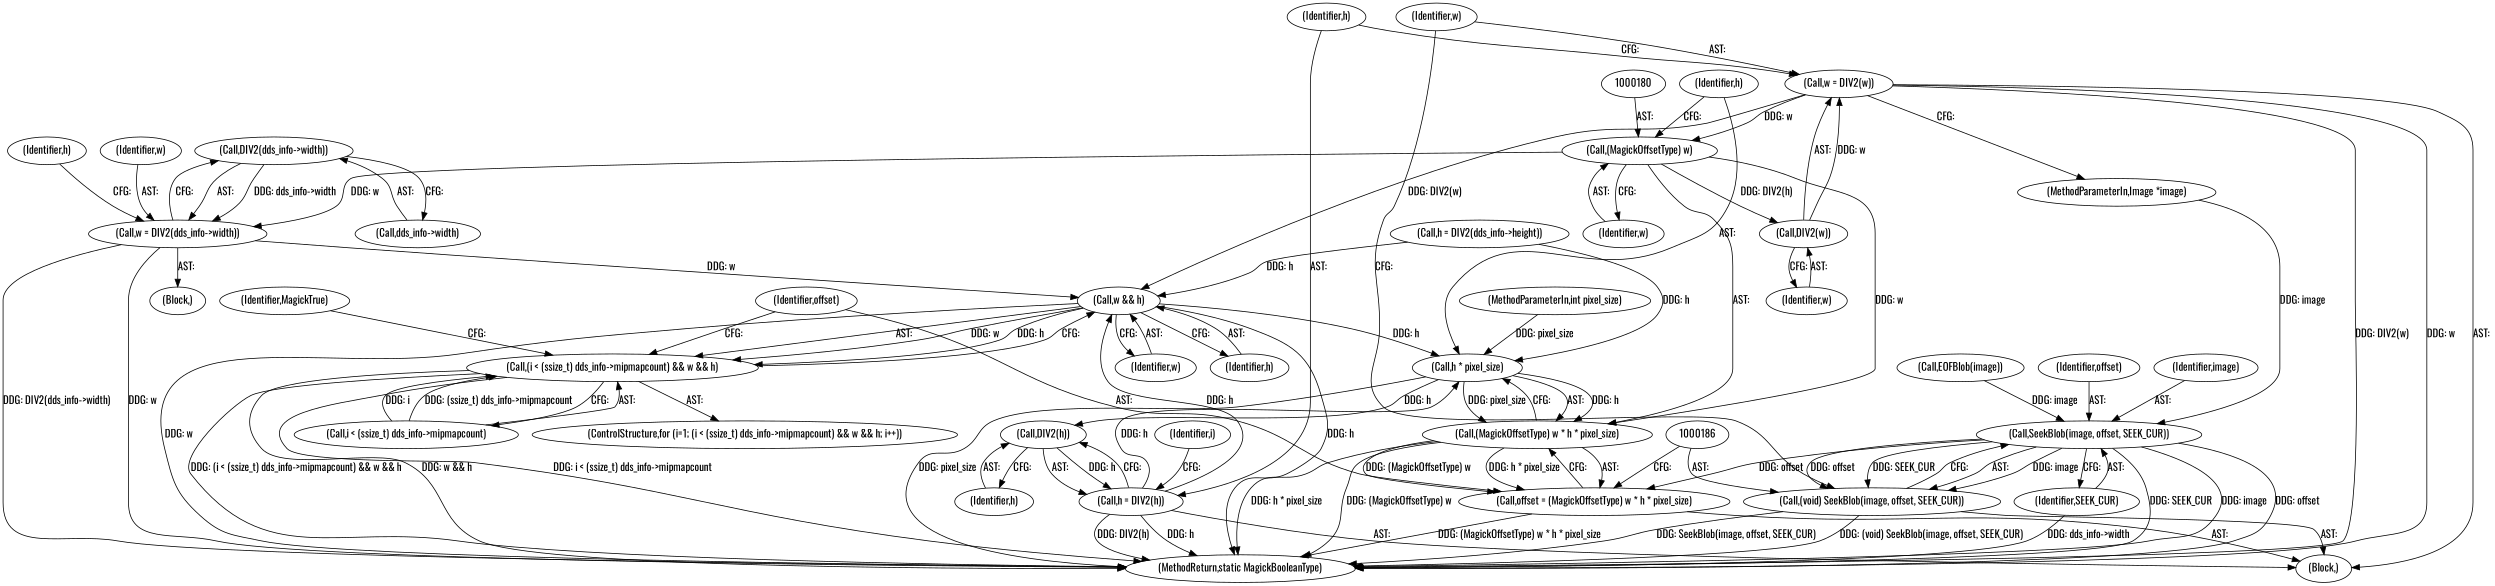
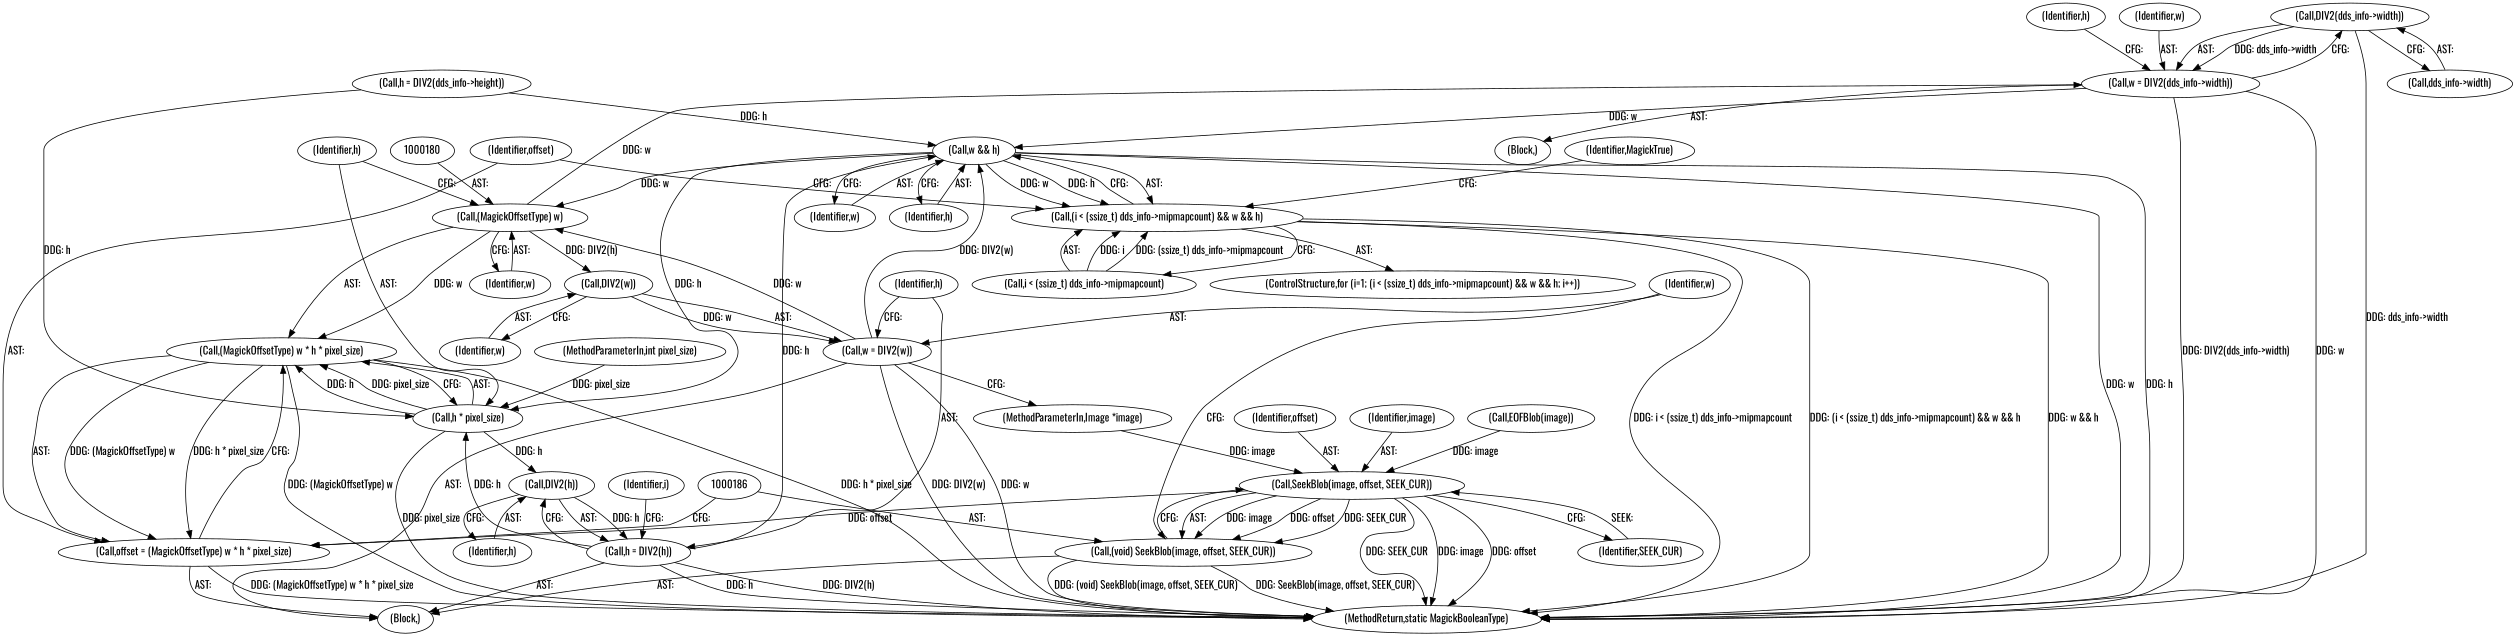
edge "(Call,w && h)" -> "(Call,(MagickOffsetType) w)": added, label "DDG: w"
edge "(Identifier,SEEK_CUR)" -> "(Call,SeekBlob(image, offset, SEEK_CUR))": label "AST: " -> "SEEK: "
edge "(Identifier,SEEK_CUR)" -> "(MethodReturn,static MagickBooleanType)": now "(Call,DIV2(dds_info->width))" -> "(MethodReturn,static MagickBooleanType)"
